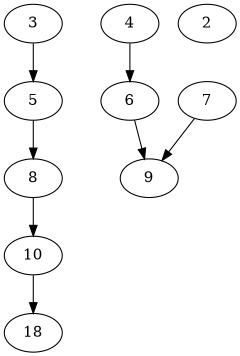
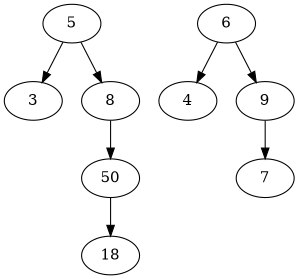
node "2": removed
edge "3" -> "5": reversed
edge "4" -> "6": reversed
edge "7" -> "9": reversed
node "10": label "10" -> "50"
